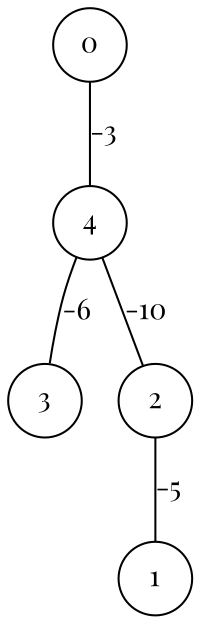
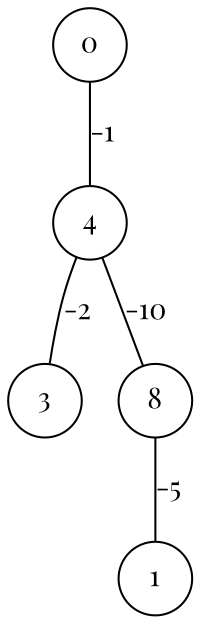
edge "0" -- "4": label "-3" -> "-1"
edge "4" -- "3": label "-6" -> "-2"
node "2": label "2" -> "8"
